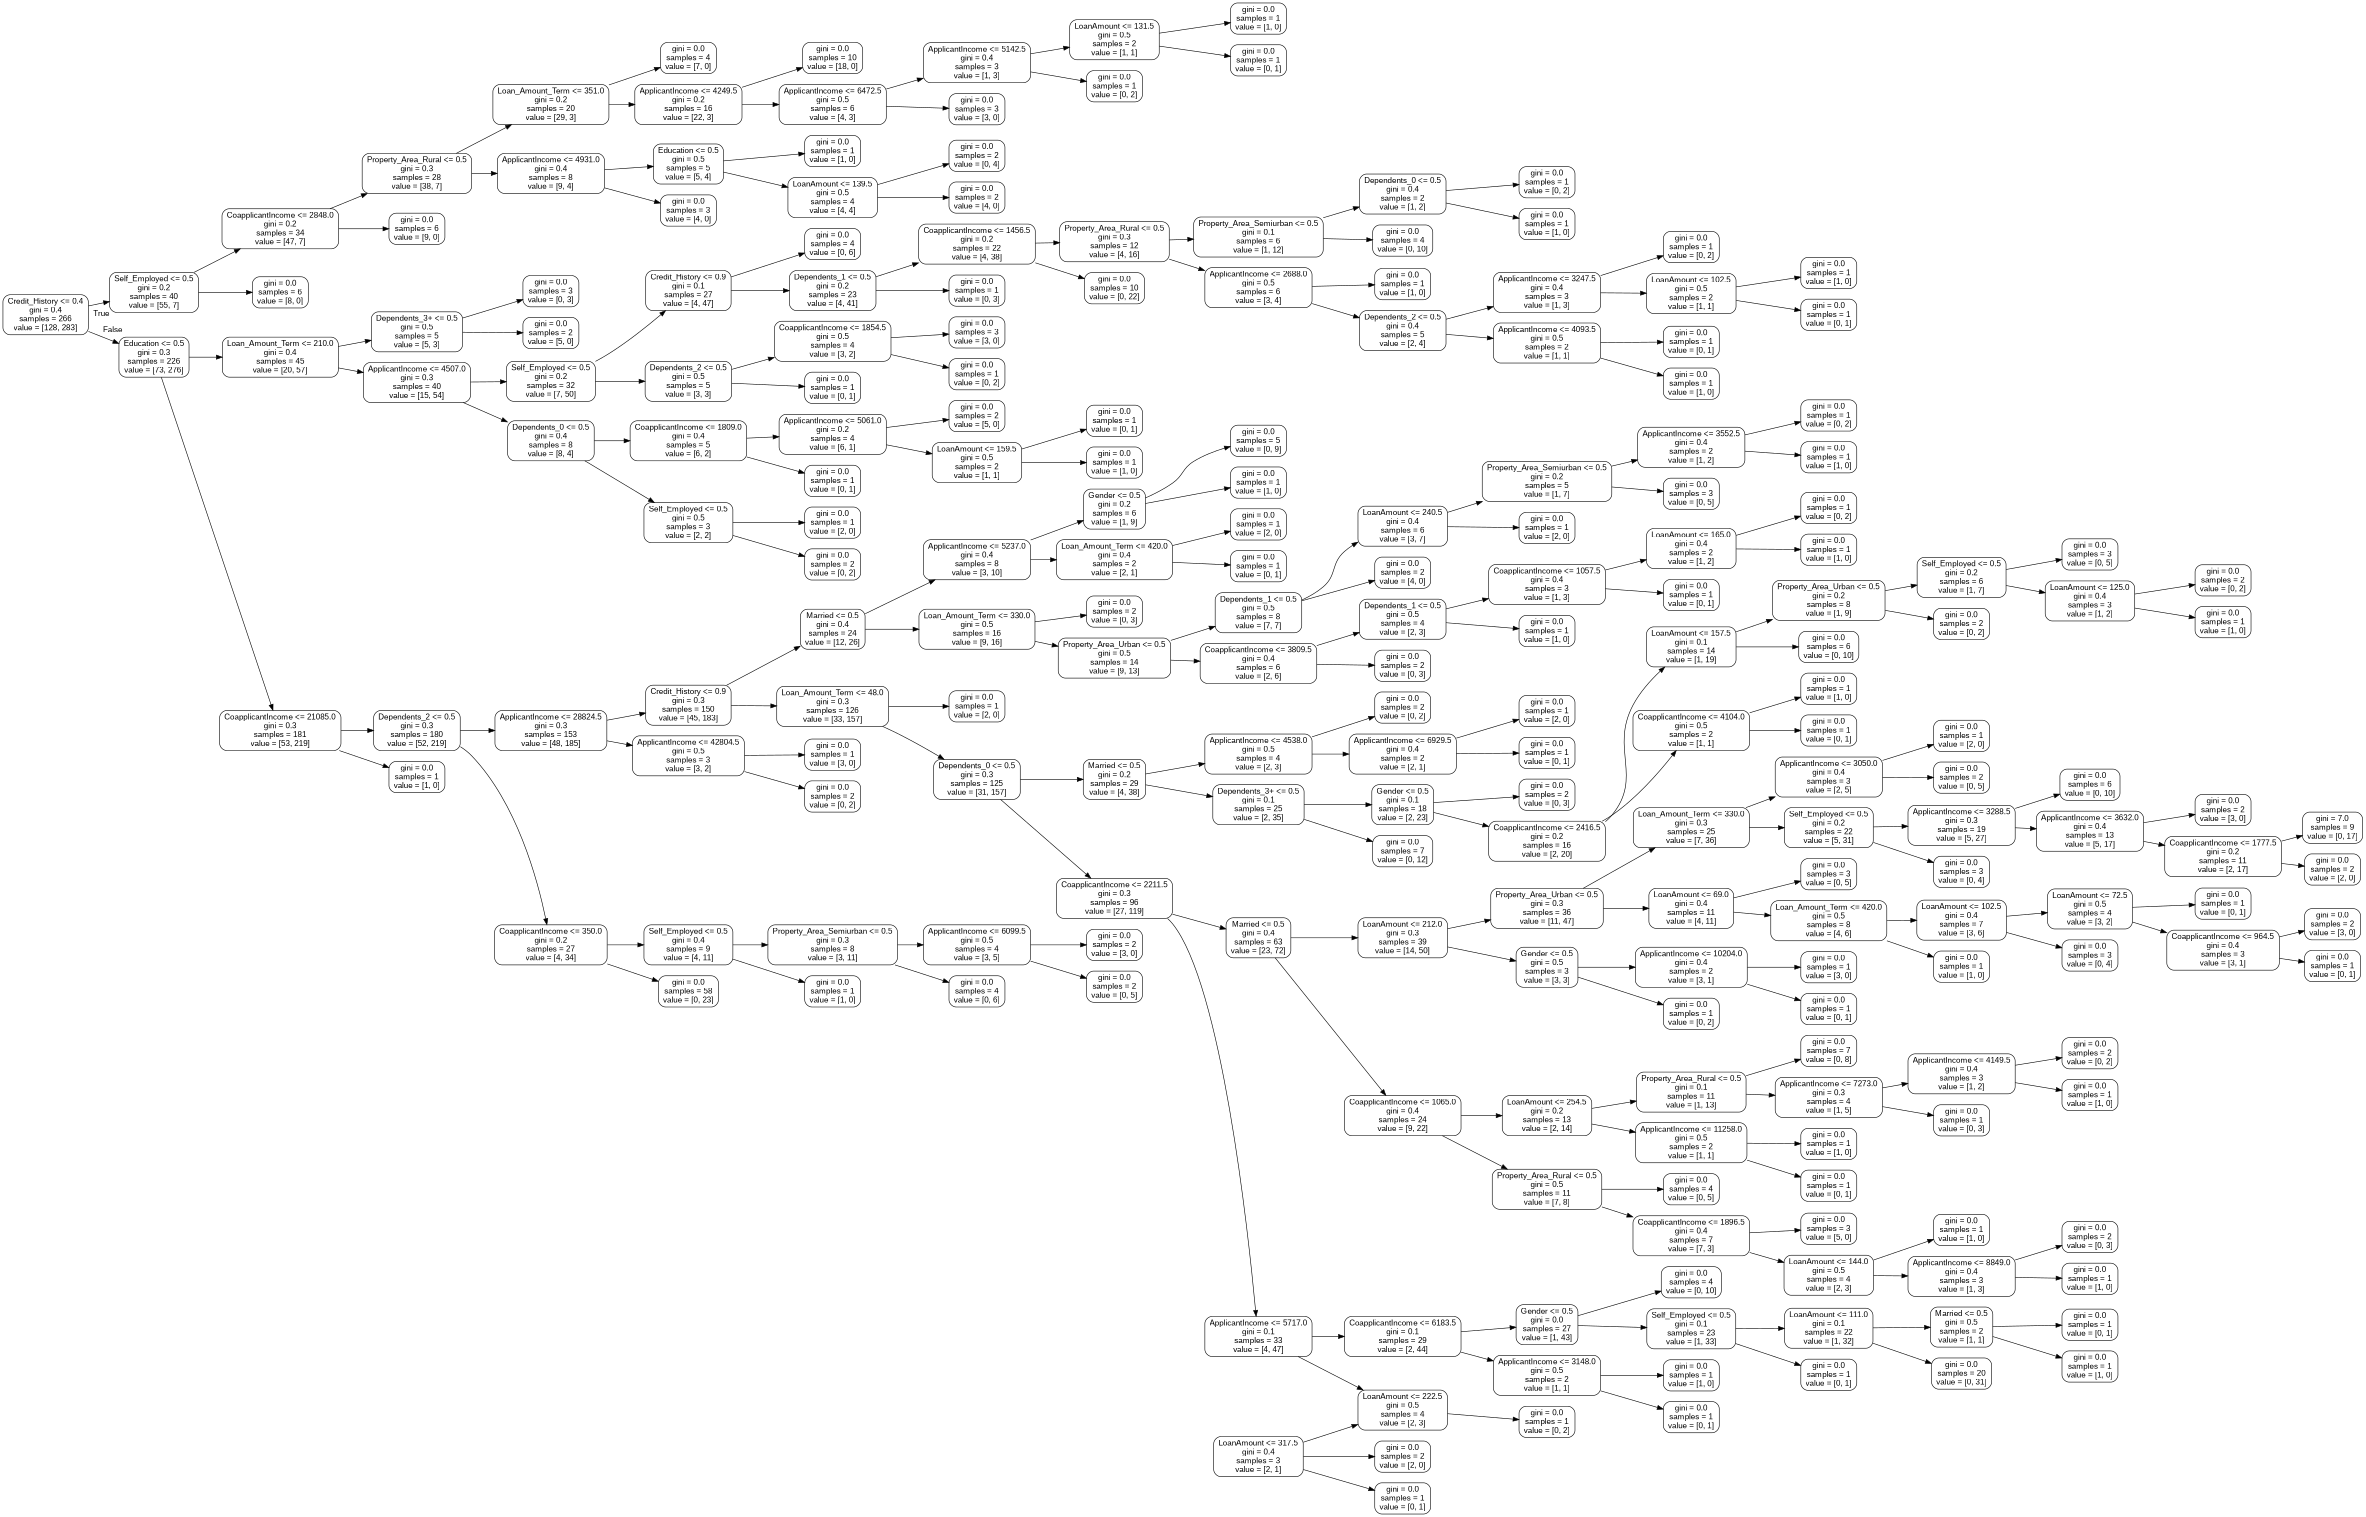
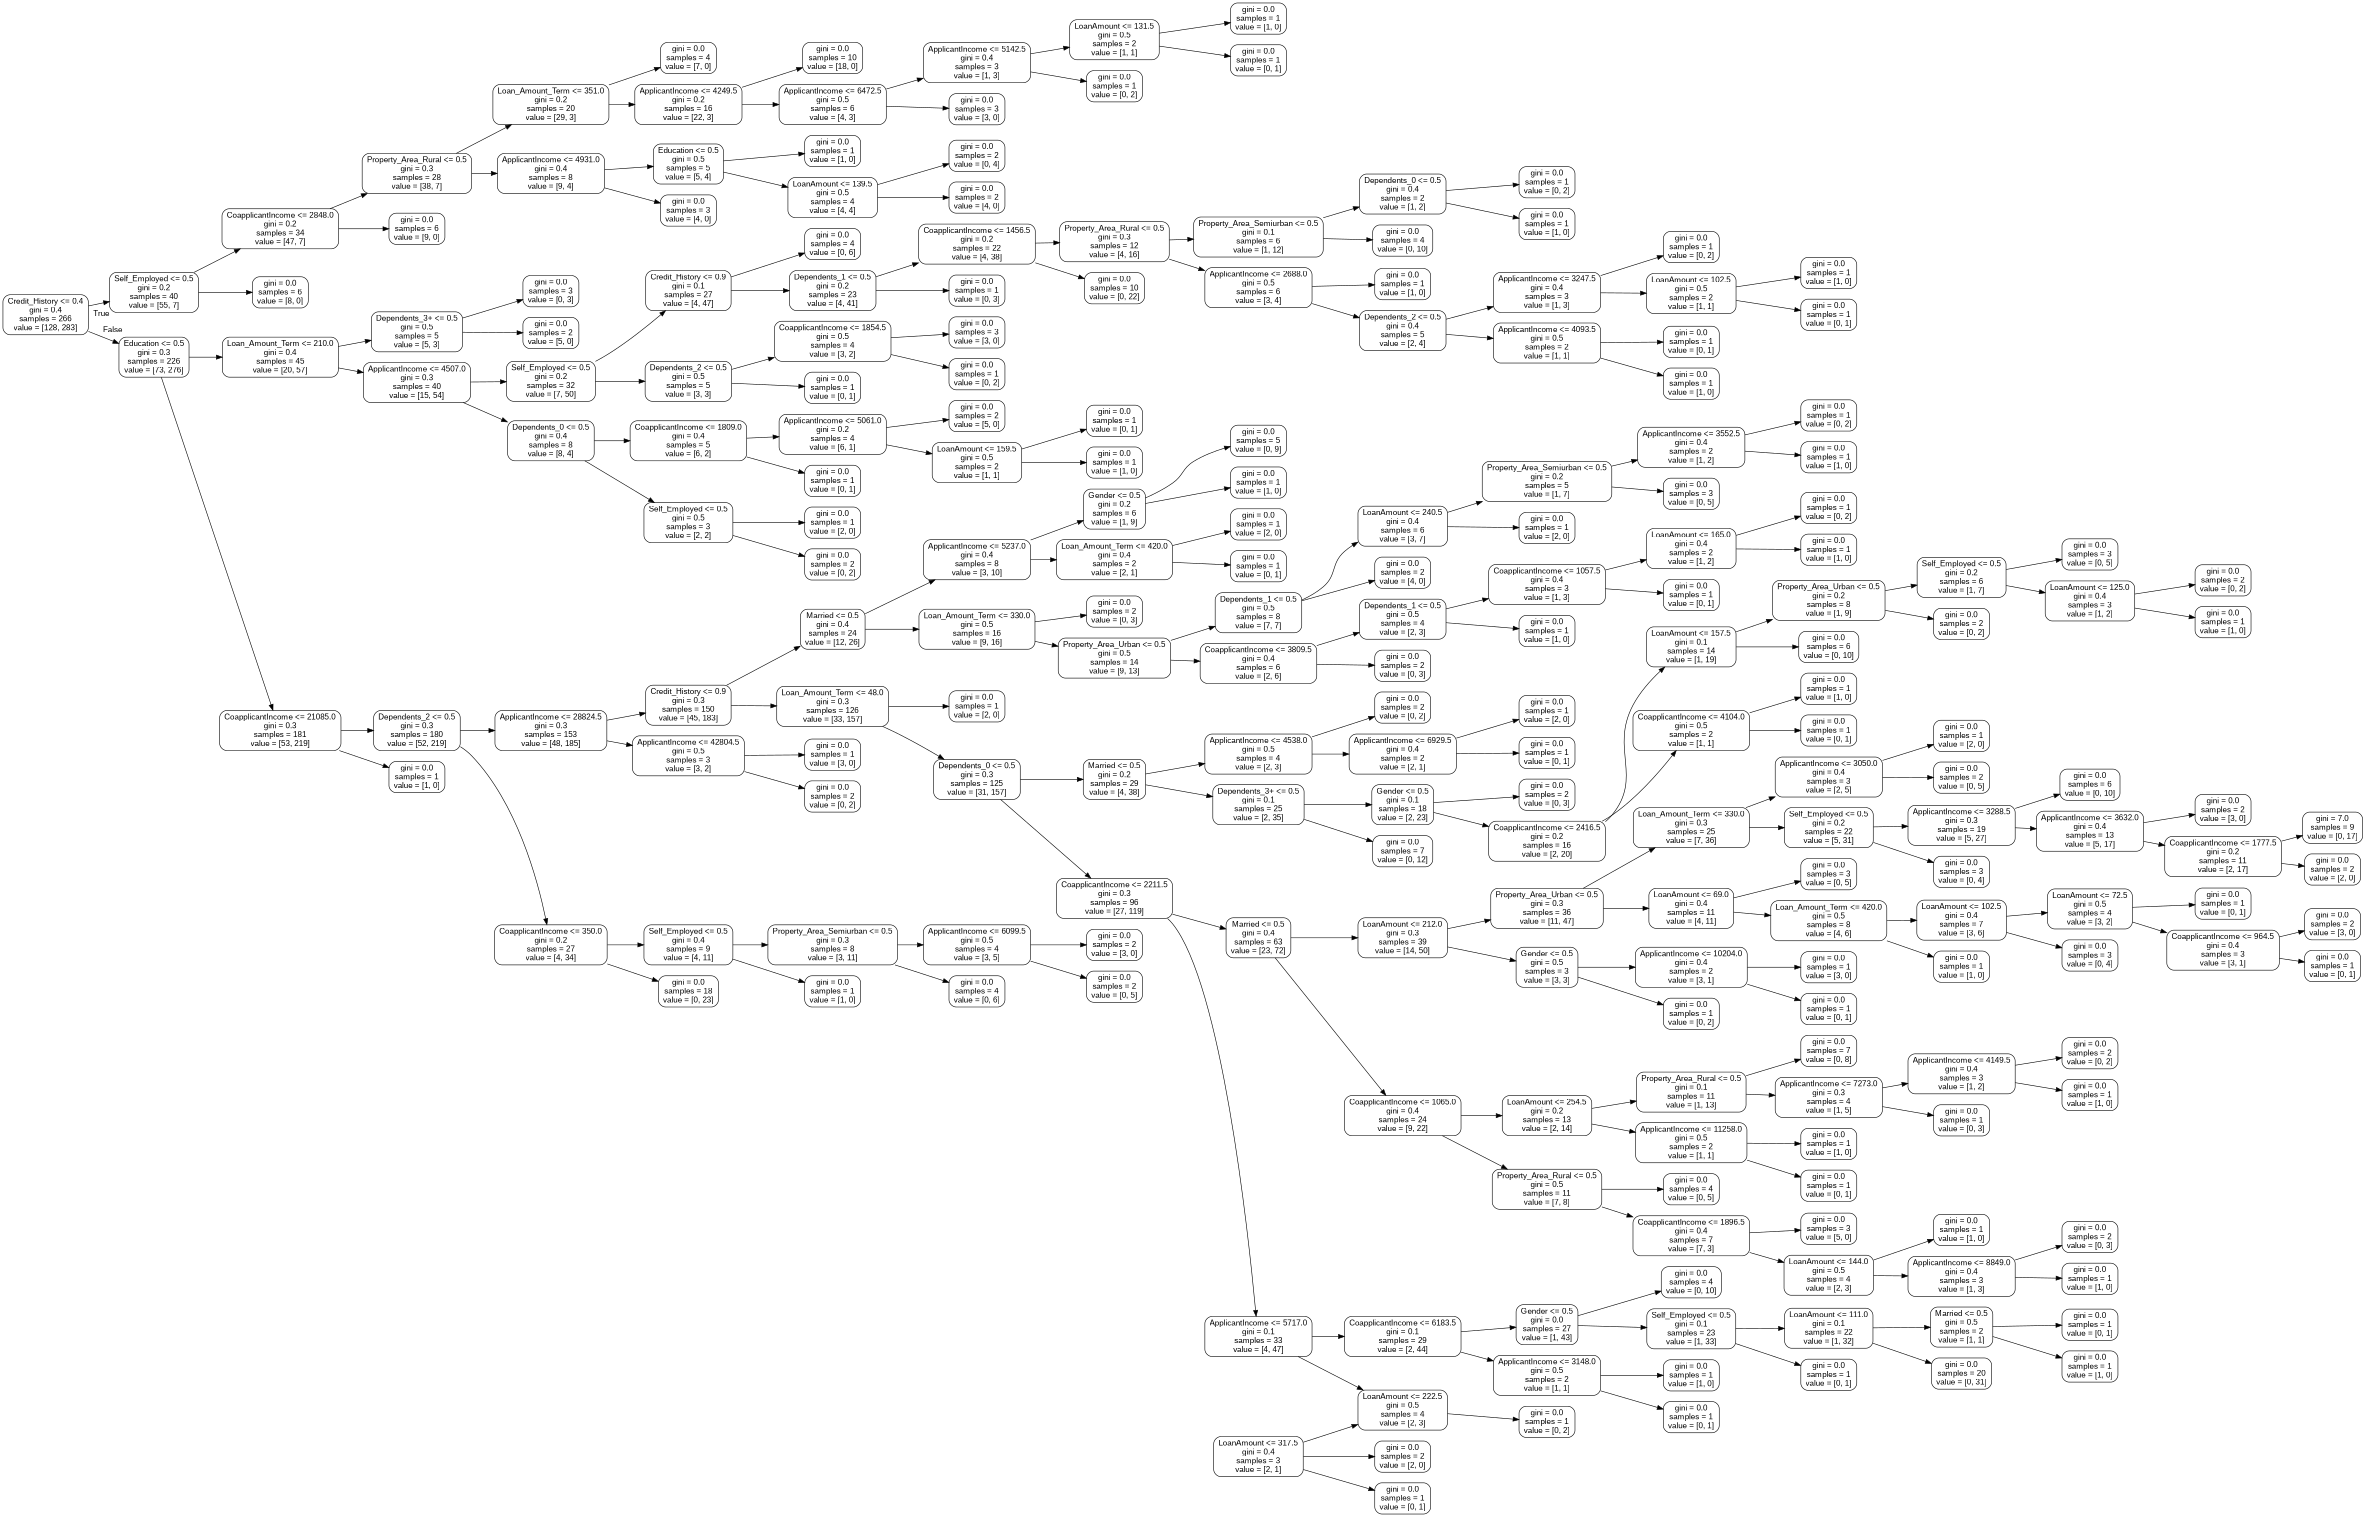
node "gini = 0.0 samples = 58 value = [0, 23]": label "gini = 0.0 samples = 58 value = [0, 23]" -> "gini = 0.0 samples = 18 value = [0, 23]"
